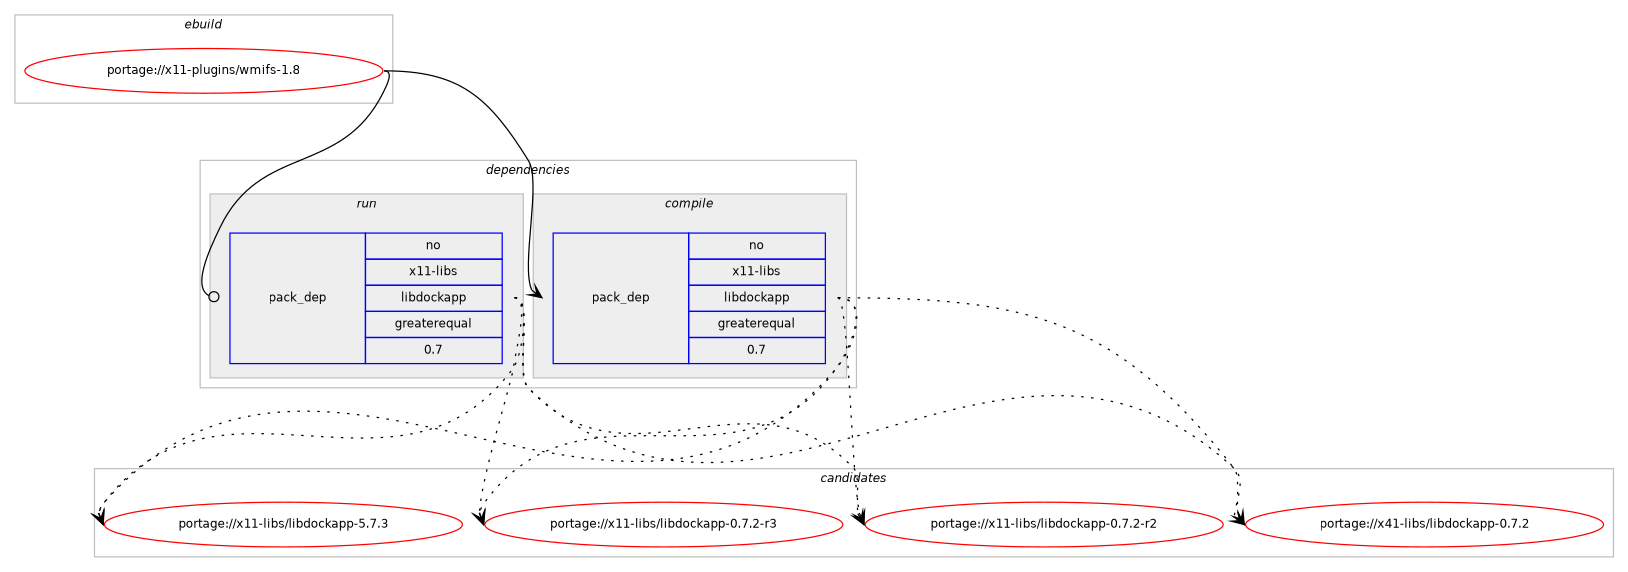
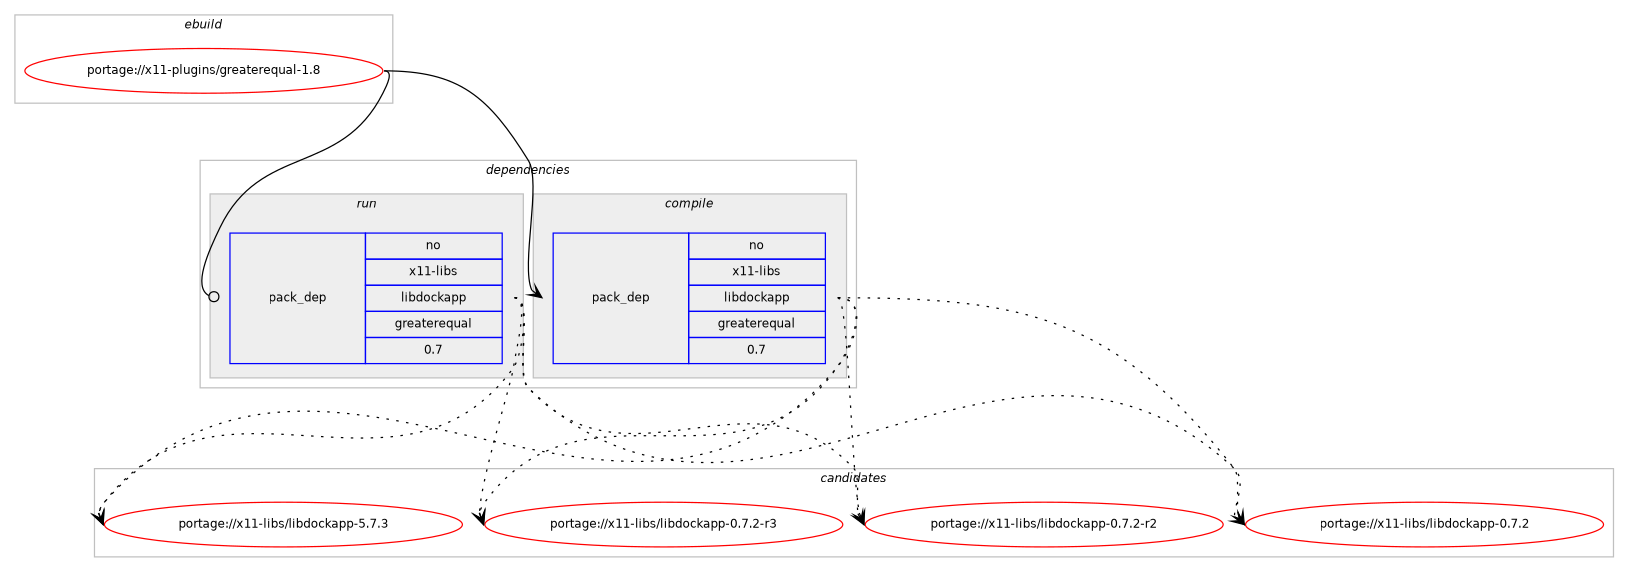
node "portage://x11-plugins/wmifs-1.8": label "portage://x11-plugins/wmifs-1.8" -> "portage://x11-plugins/greaterequal-1.8"
node "portage://x41-libs/libdockapp-0.7.2": label "portage://x41-libs/libdockapp-0.7.2" -> "portage://x11-libs/libdockapp-0.7.2"
